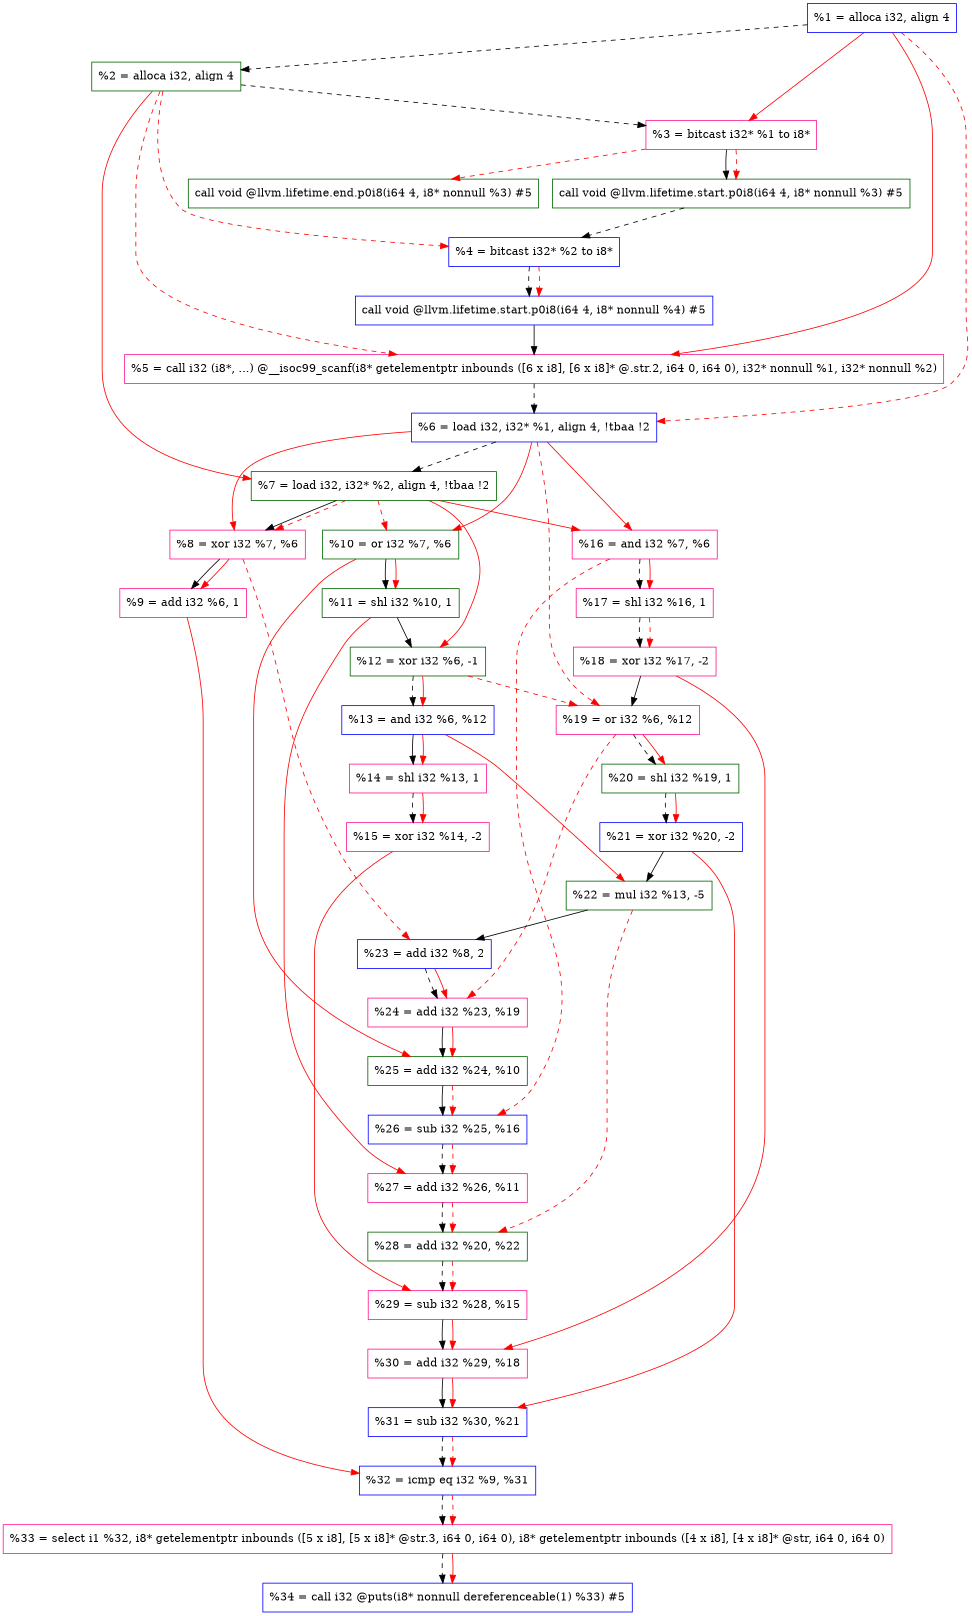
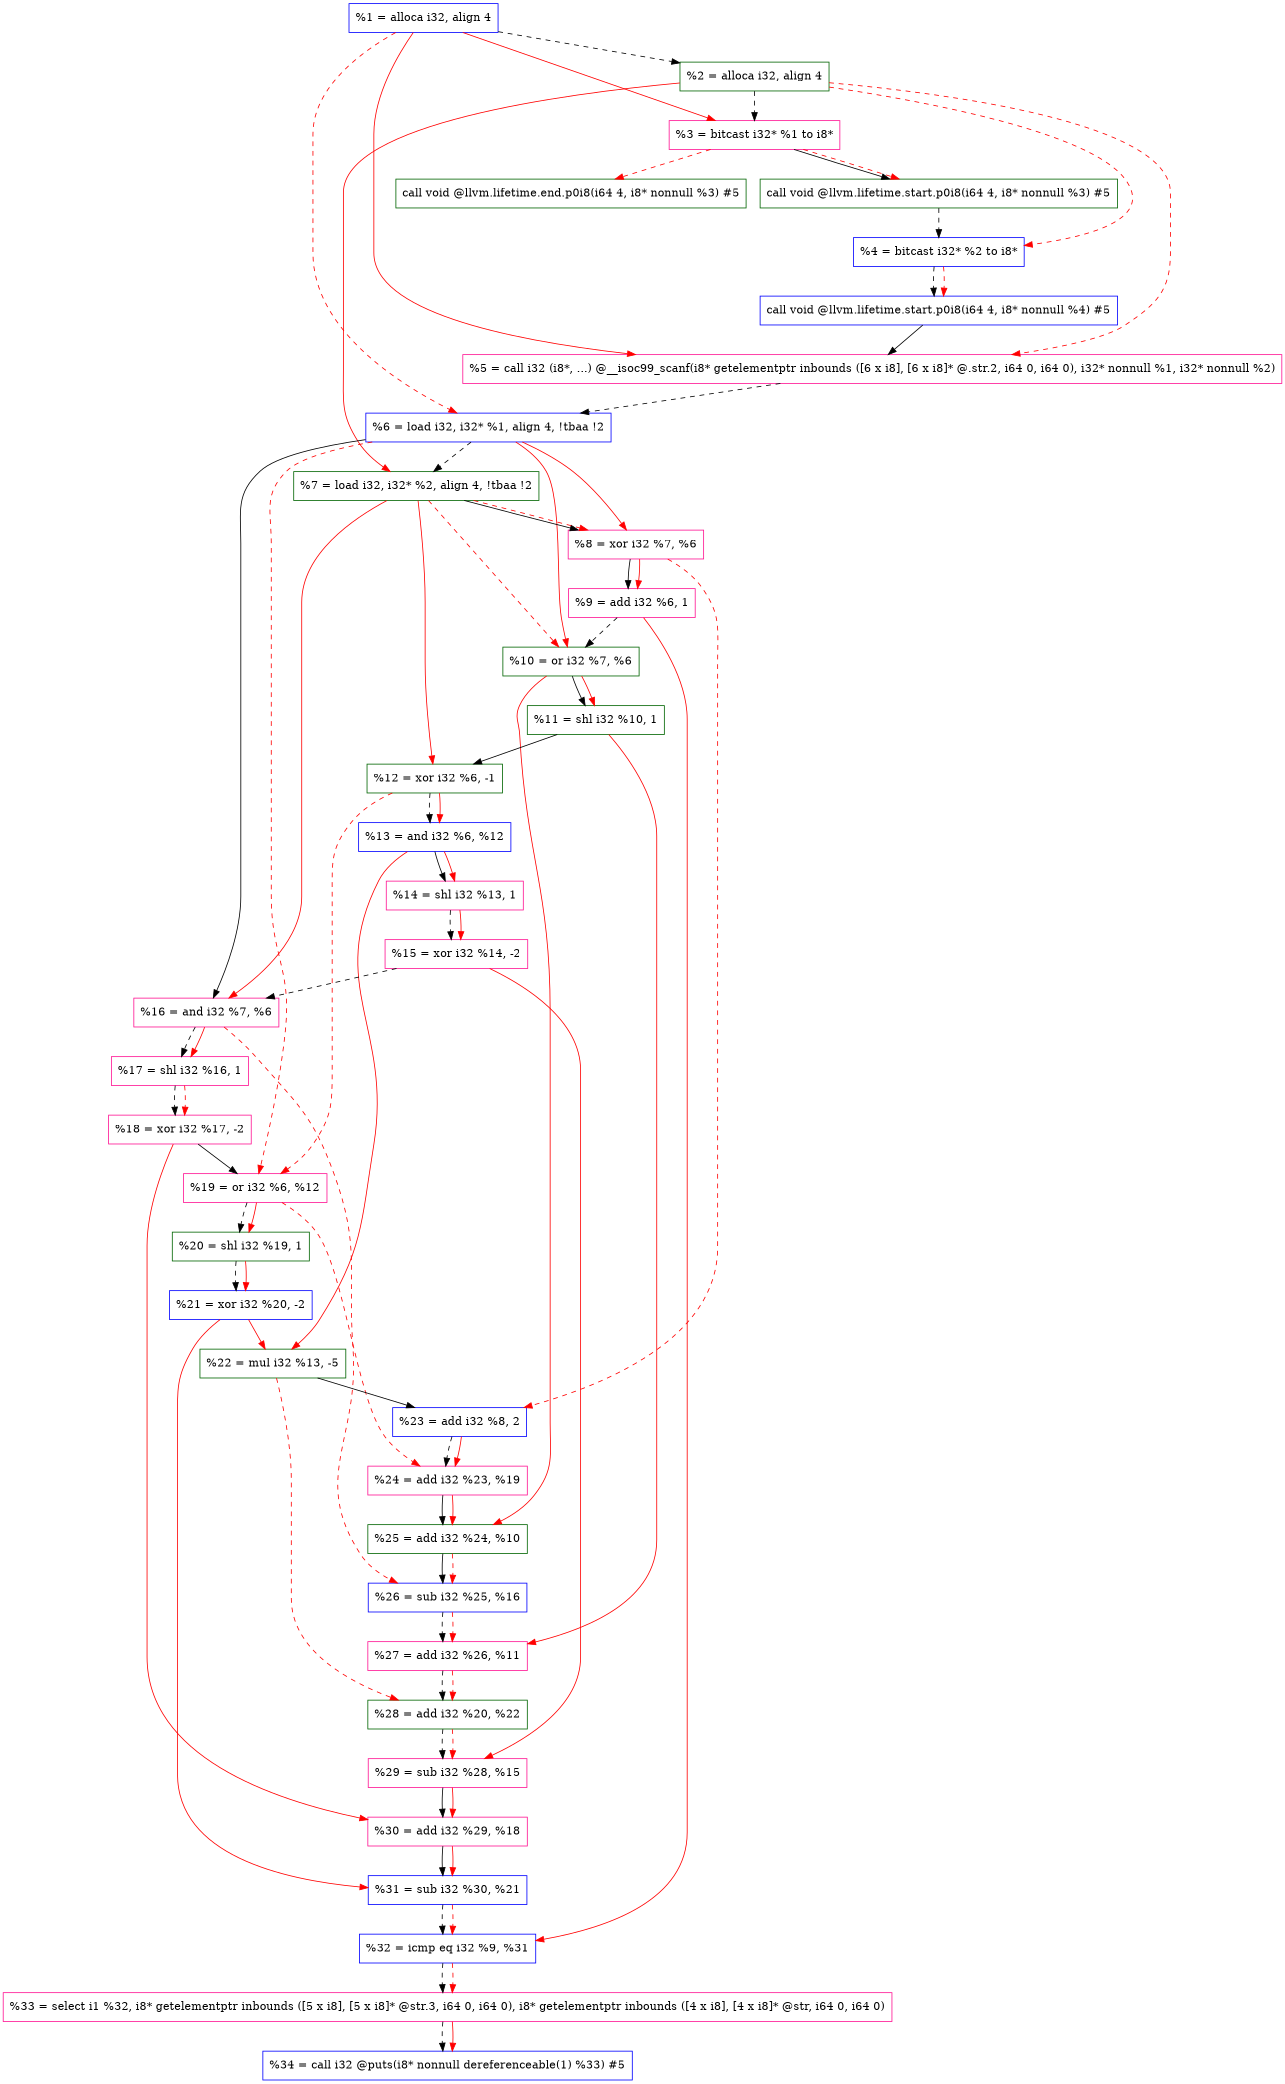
edge "%6 = load i32, i32* %1, align 4, !tbaa !2" -> "%16 = and i32 %7, %6": color red -> black
edge "%9 = add i32 %6, 1" -> "%10 = or i32 %7, %6": added
edge "%21 = xor i32 %20, -2" -> "%22 = mul i32 %13, -5": color black -> red
edge "%15 = xor i32 %14, -2" -> "%16 = and i32 %7, %6": added
